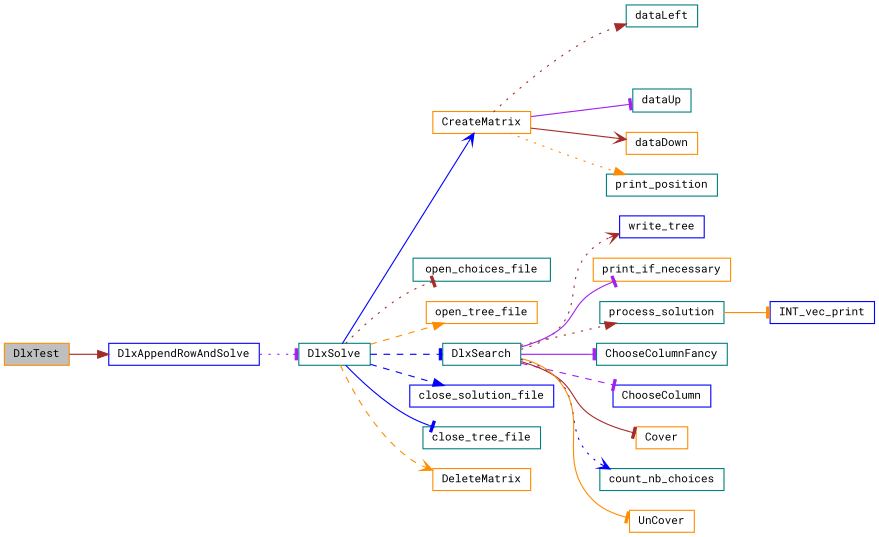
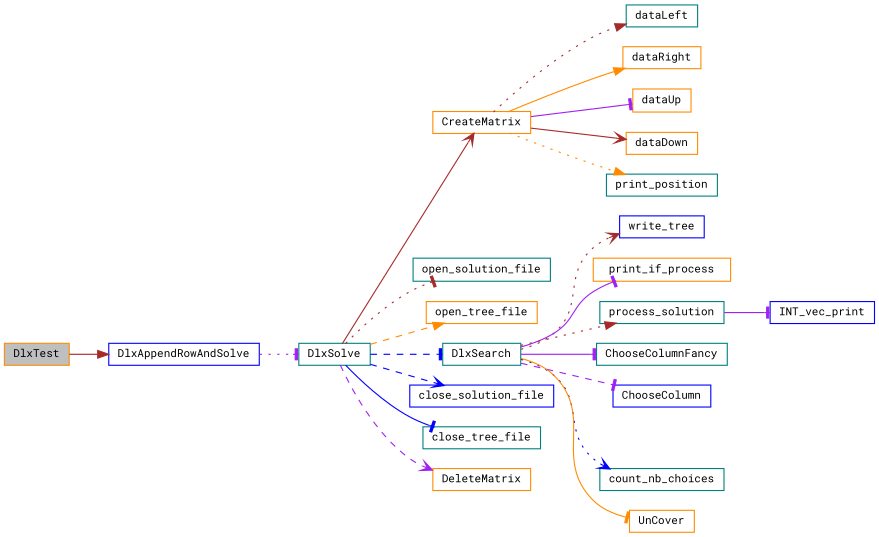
node "dataRight": added
node "dataUp": color teal -> darkorange
edge "DlxSolve" -> "CreateMatrix": color blue -> brown
node "open_choices_file": label "open_choices_file" -> "open_solution_file"
node "print_if_necessary": label "print_if_necessary" -> "print_if_process"
edge "process_solution" -> "INT_vec_print": color darkorange -> purple
edge "DlxSolve" -> "close_solution_file": arrowhead normal -> vee
edge "DlxSolve" -> "DeleteMatrix": color darkorange -> purple
node "Cover": removed
